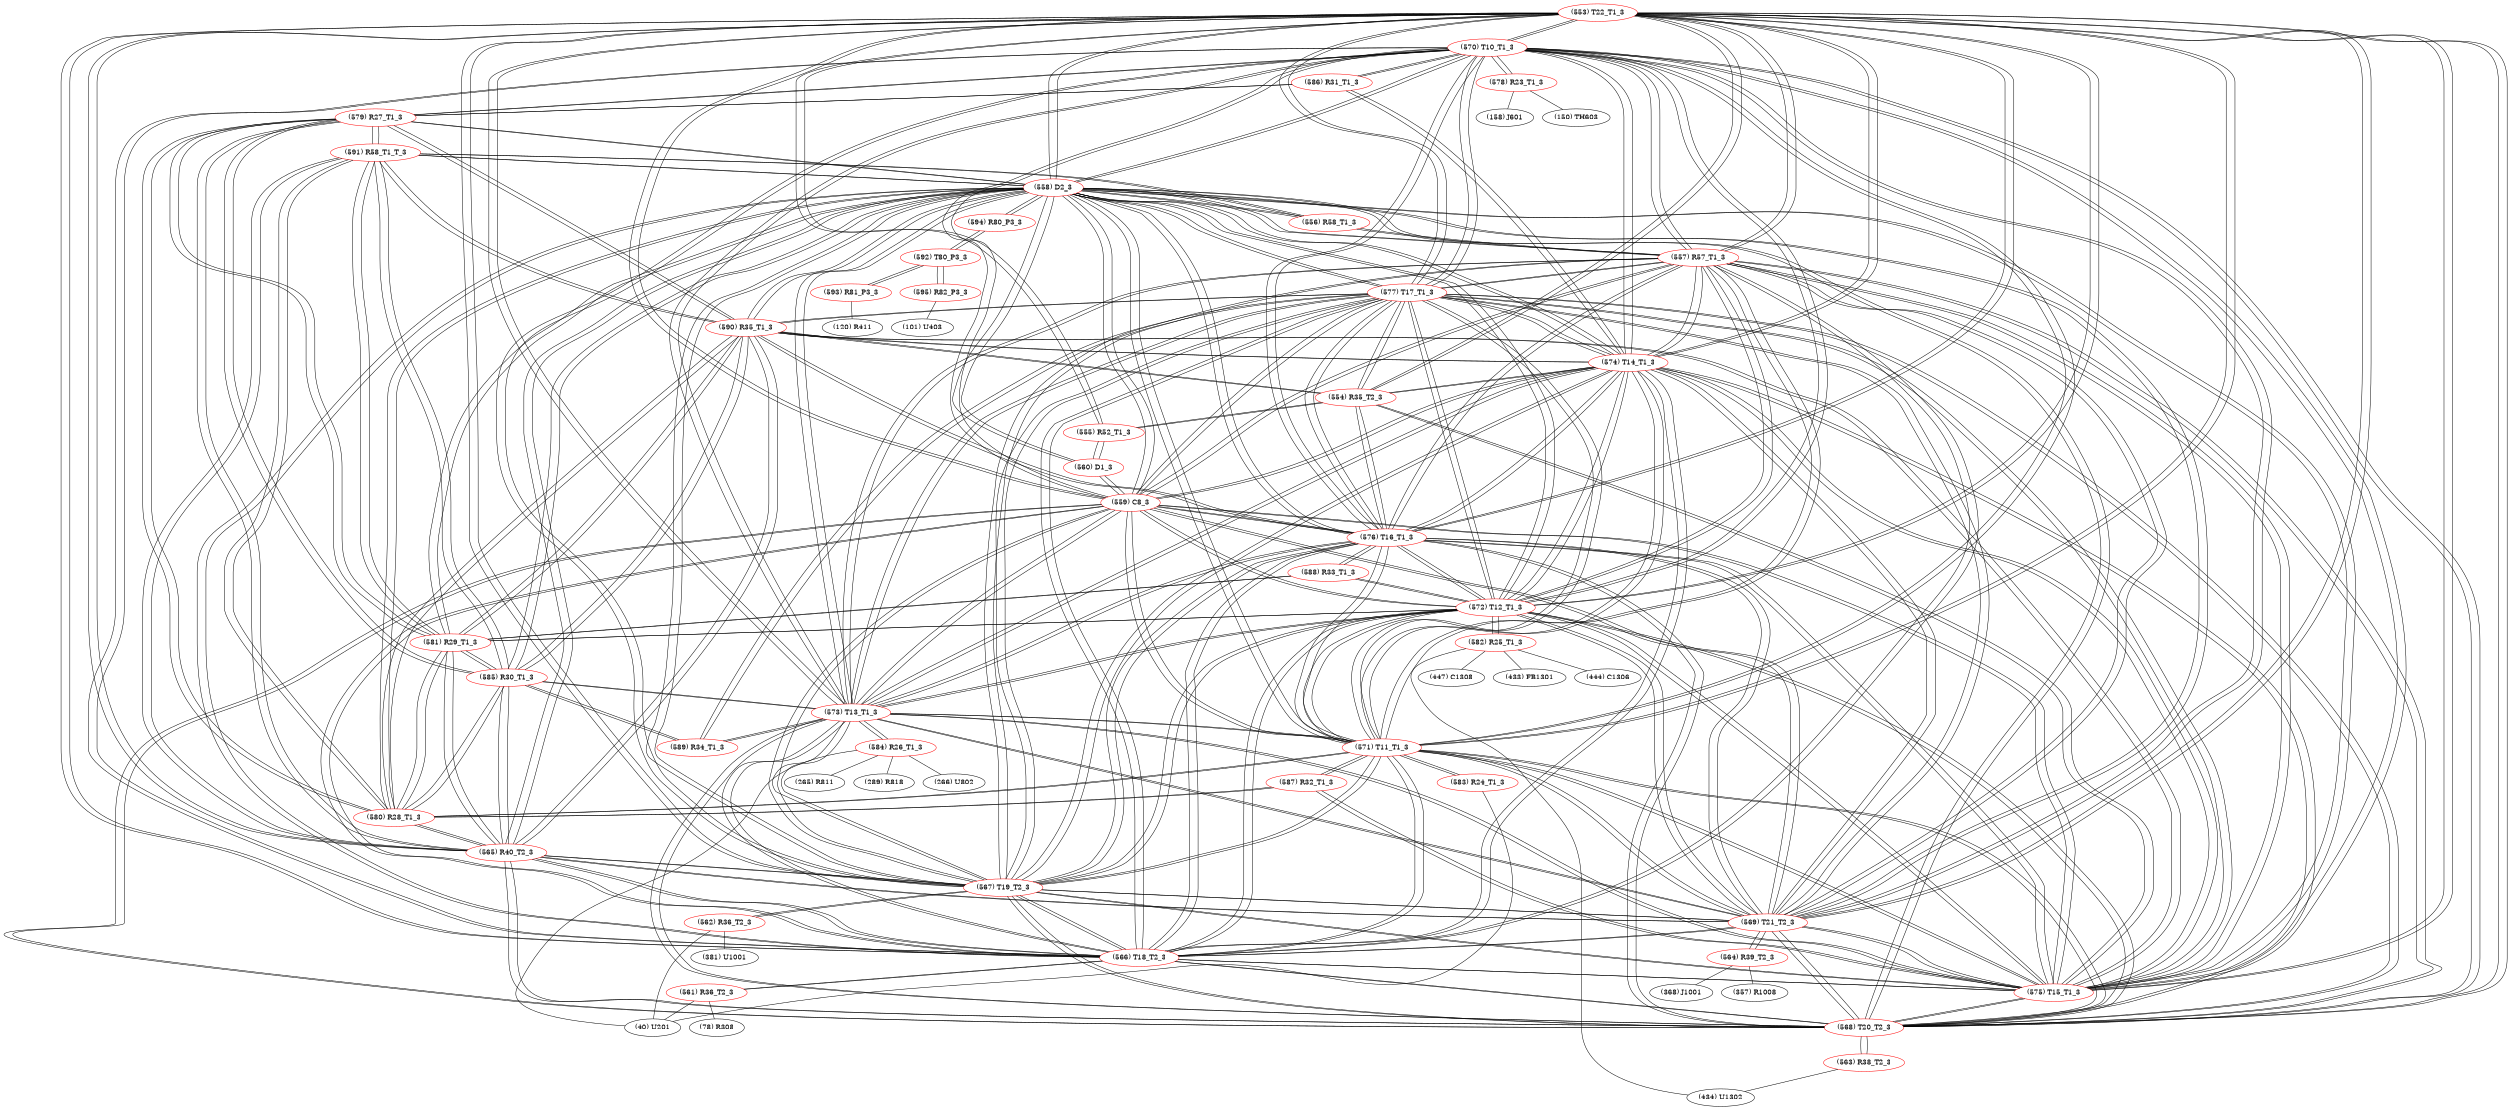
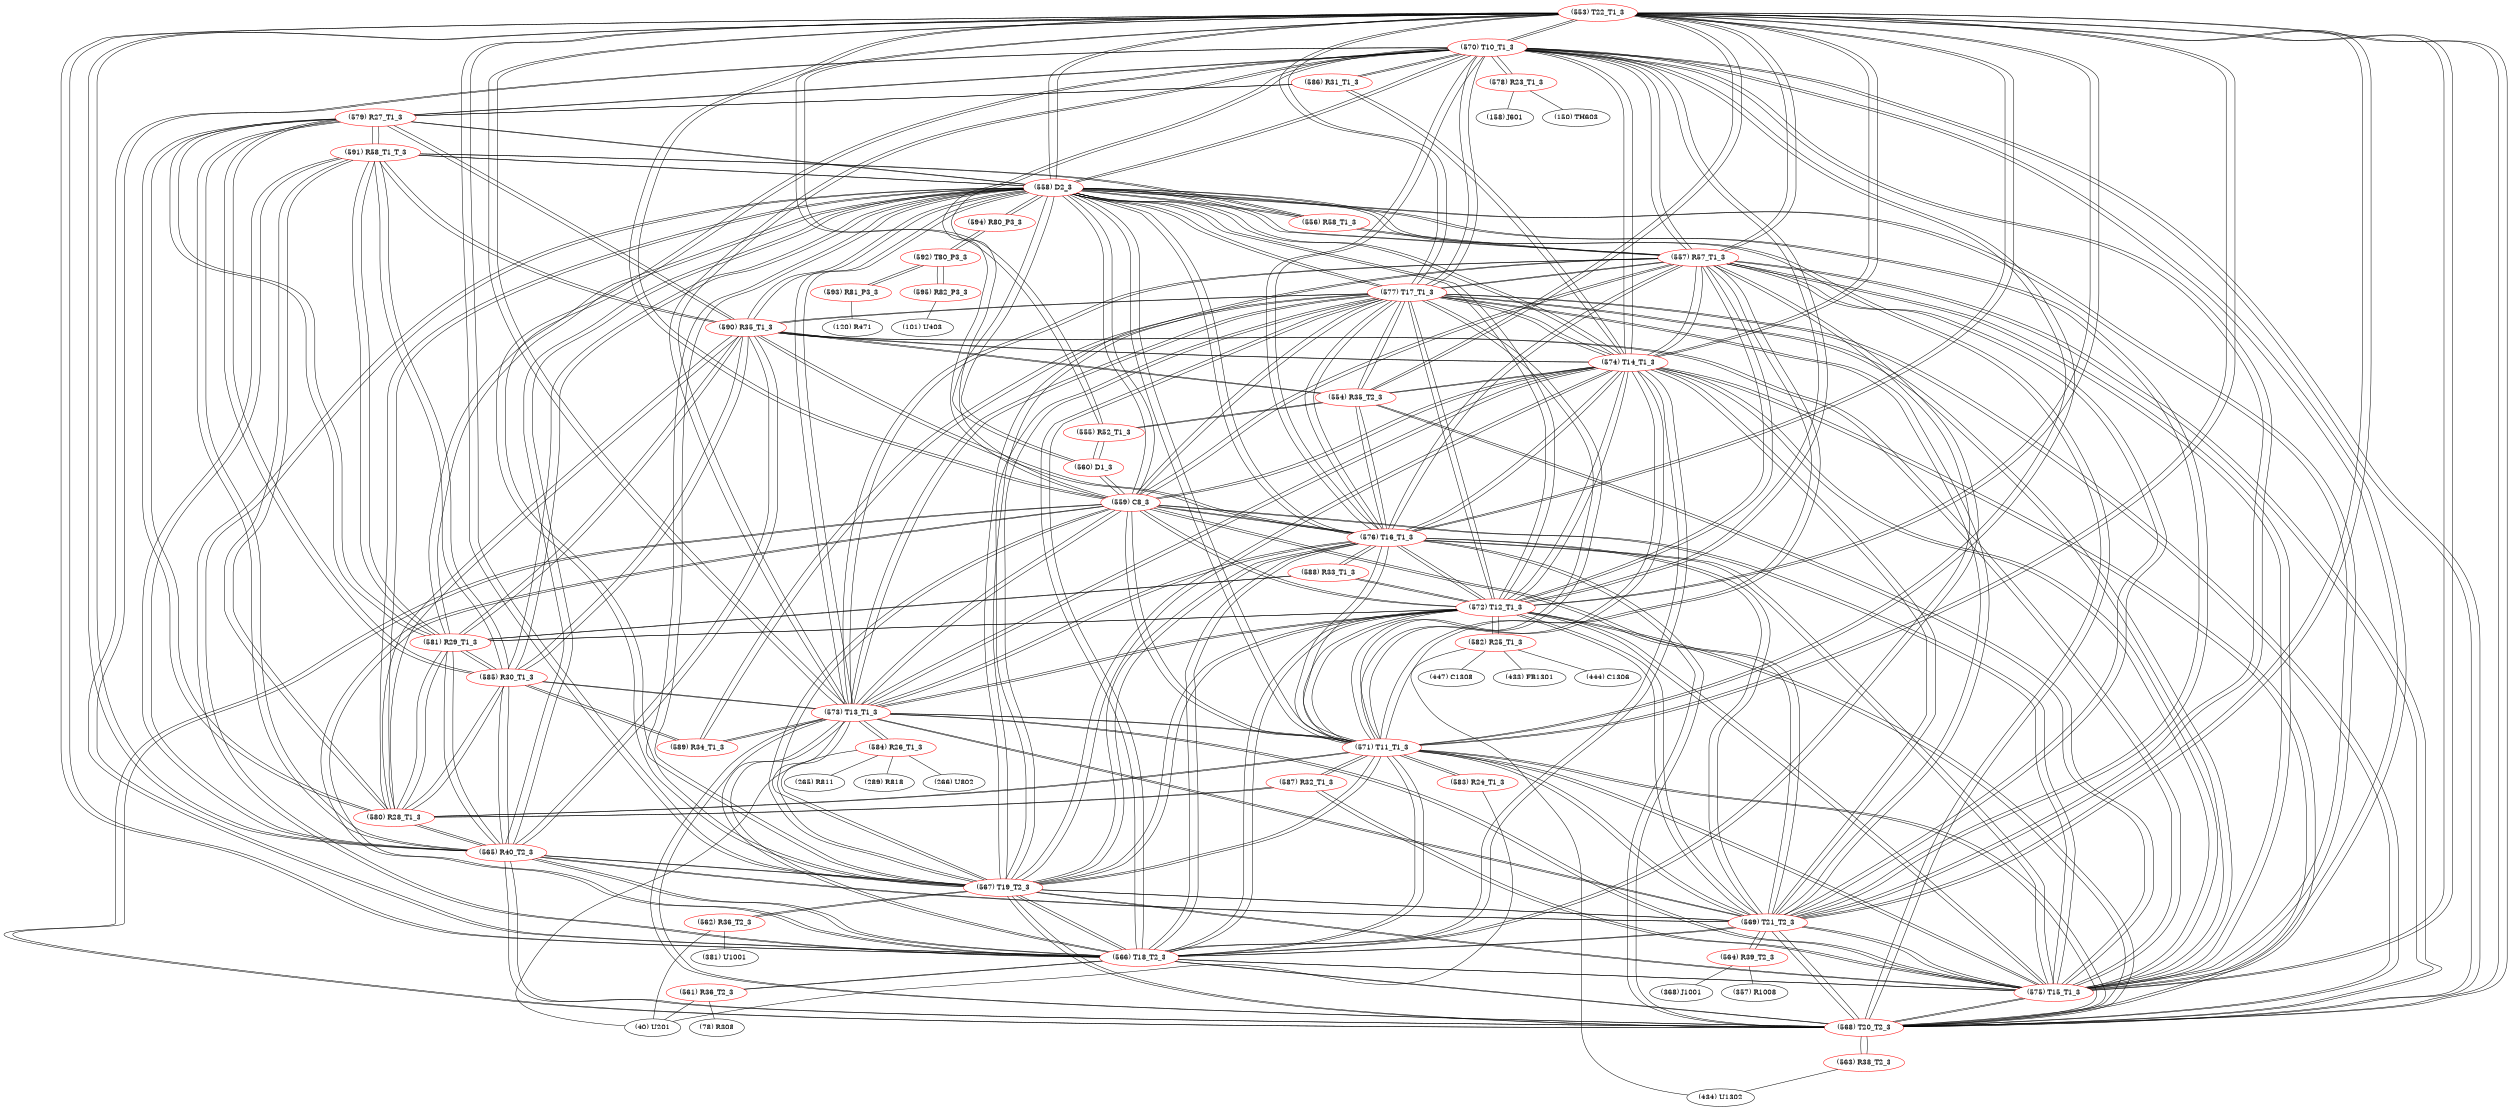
node "(120) R411": label "(120) R411" -> "(120) R471"
